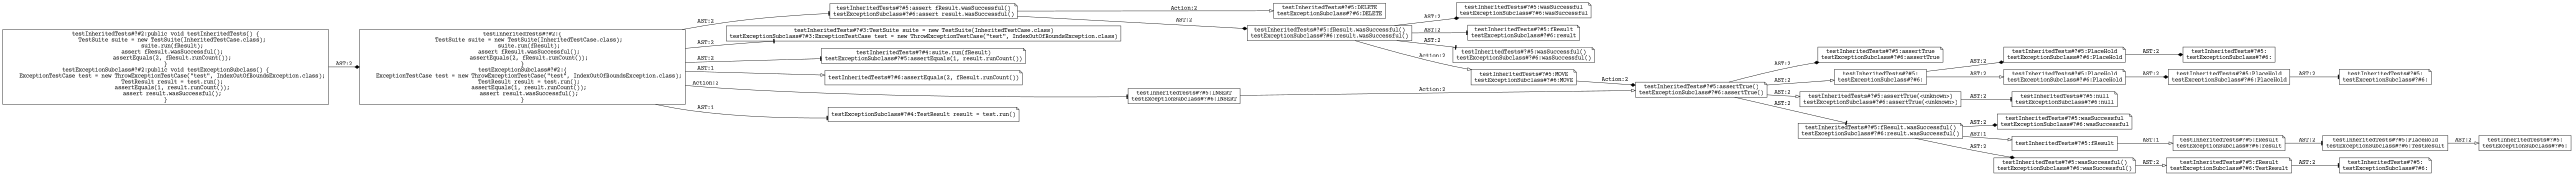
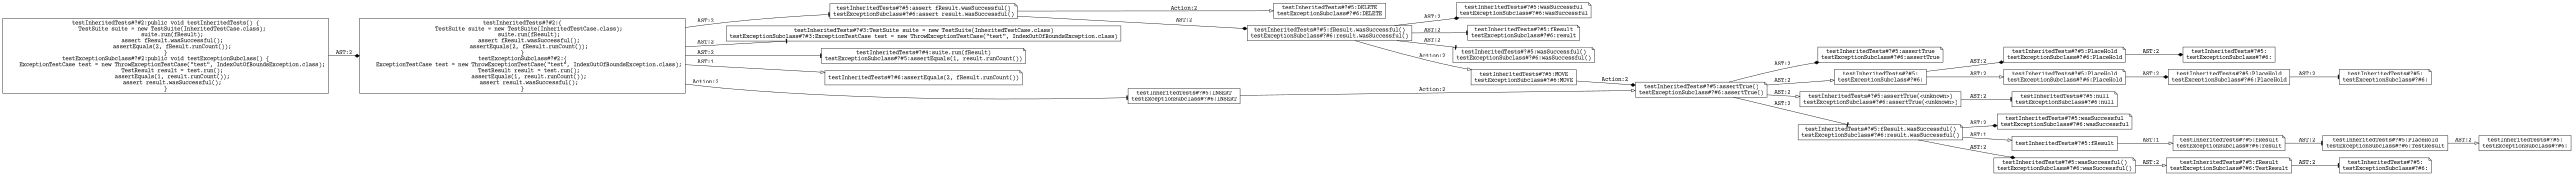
node "testInheritedTests#?#5:MOVE testExceptionSubclass#?#6:MOVE": shape note -> box
node "testExceptionSubclass#?#4:TestResult result = test.run()": removed
